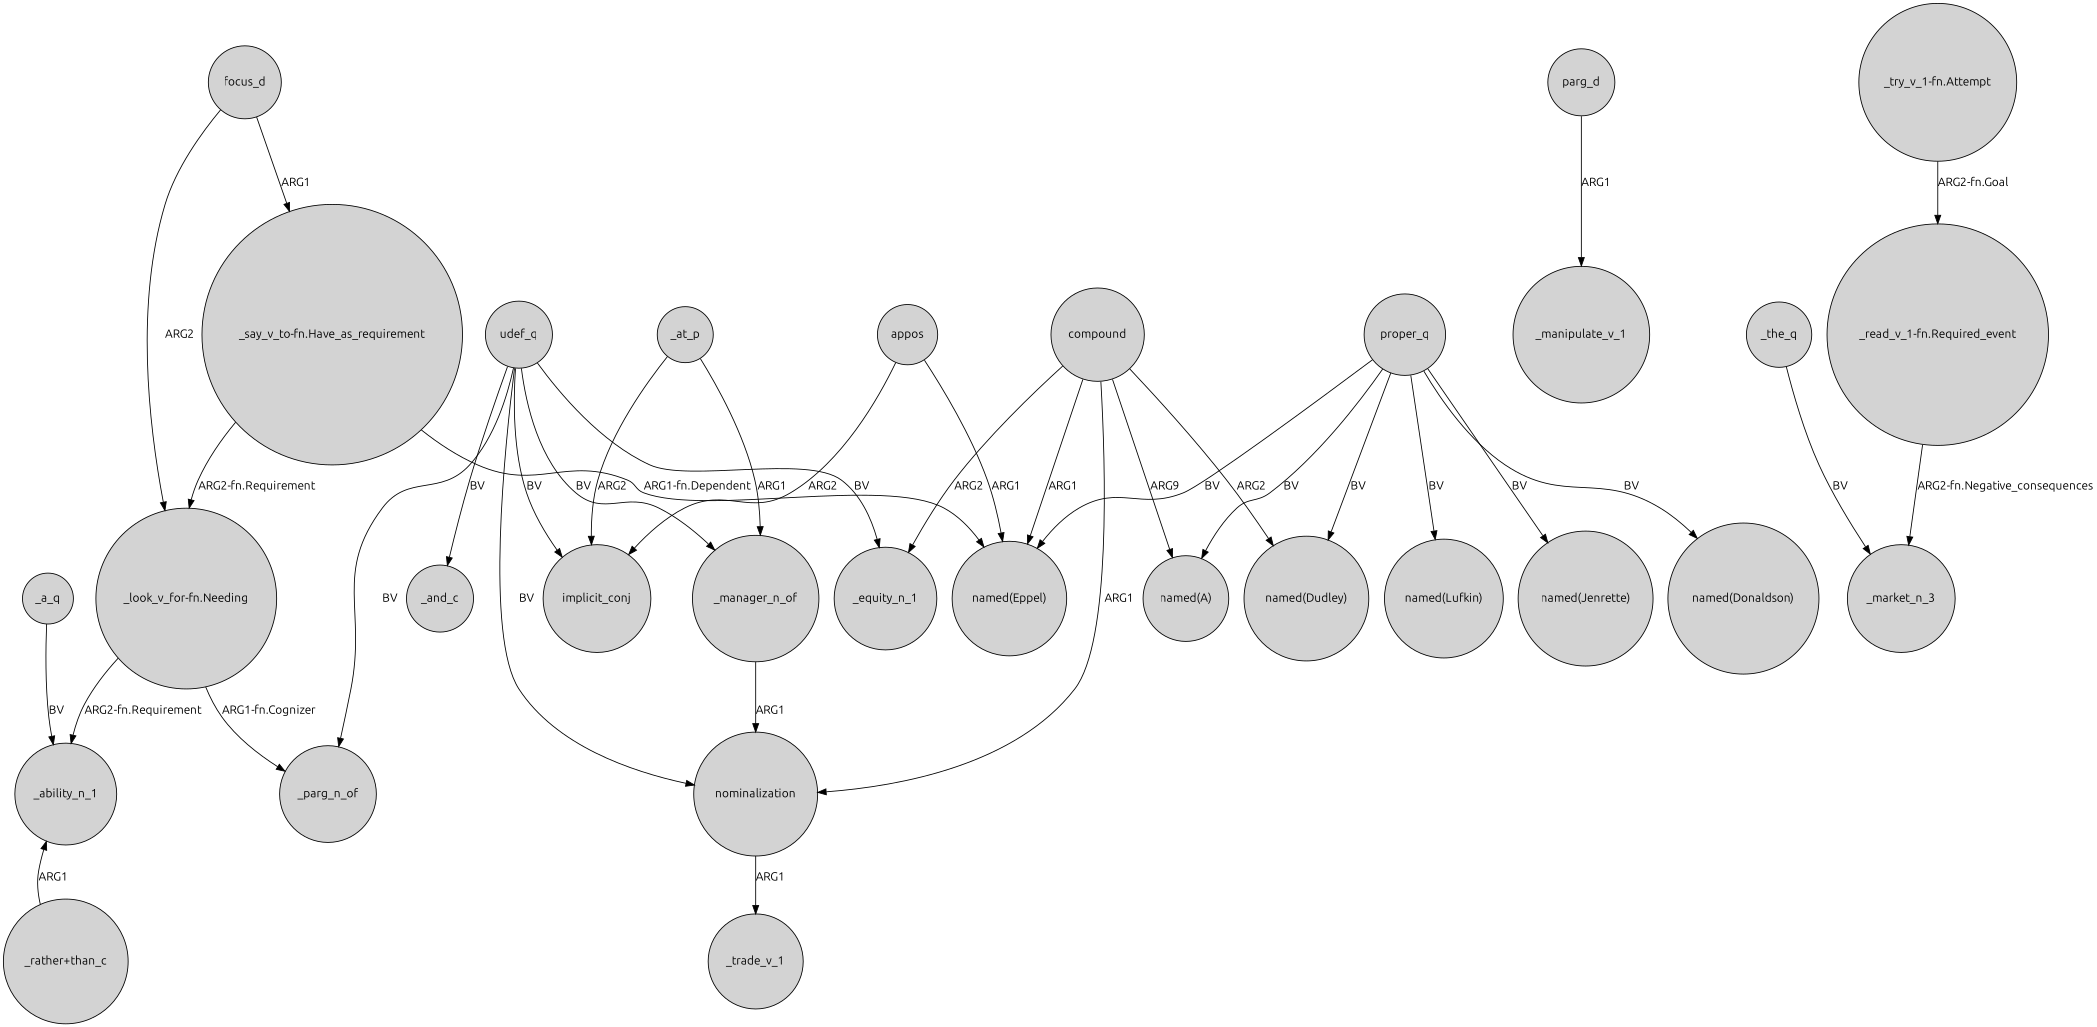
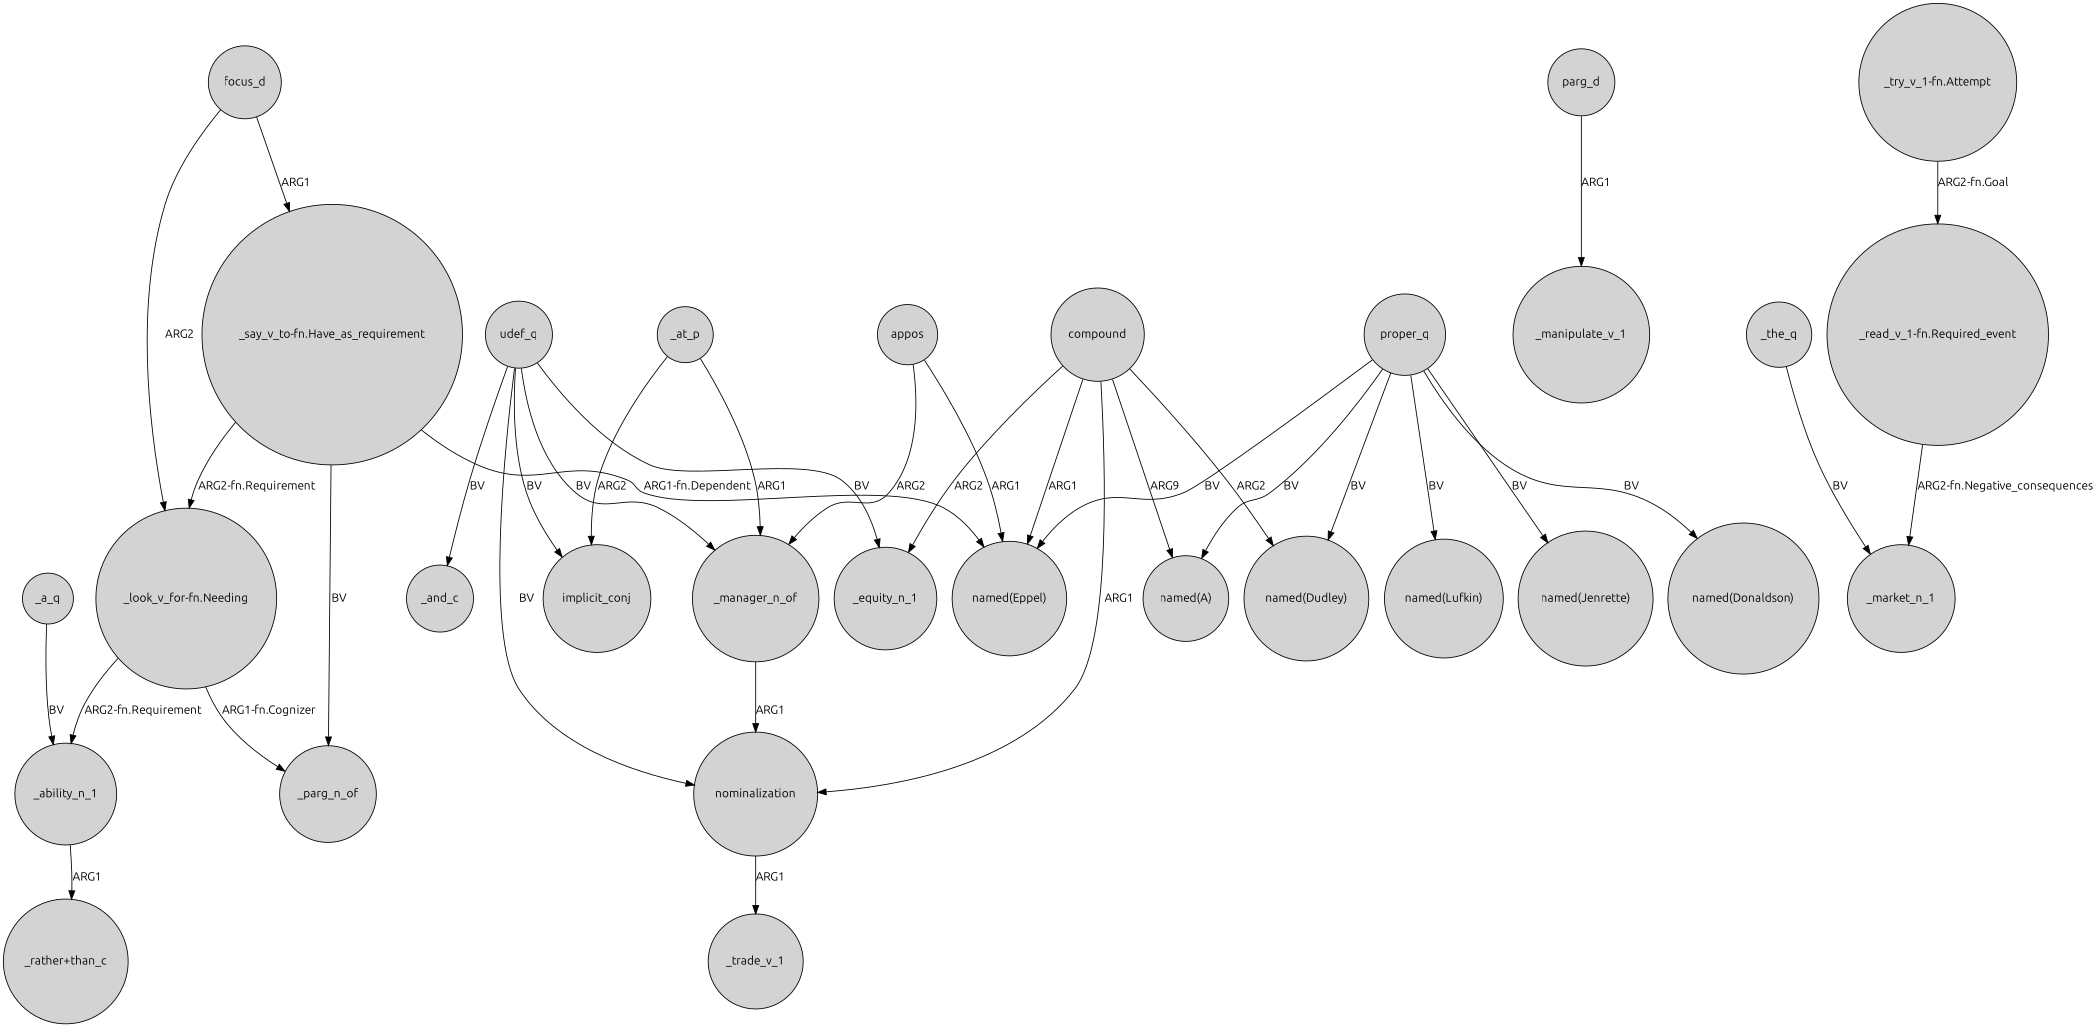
edge "appos" -> "implicit_conj": now "appos" -> "_manager_n_of"
edge "udef_q" -> "_parg_n_of": now "_say_v_to-fn.Have_as_requirement" -> "_parg_n_of"
node "_market_n_3": label "_market_n_3" -> "_market_n_1"
edge "_rather+than_c" -> "_ability_n_1": reversed
